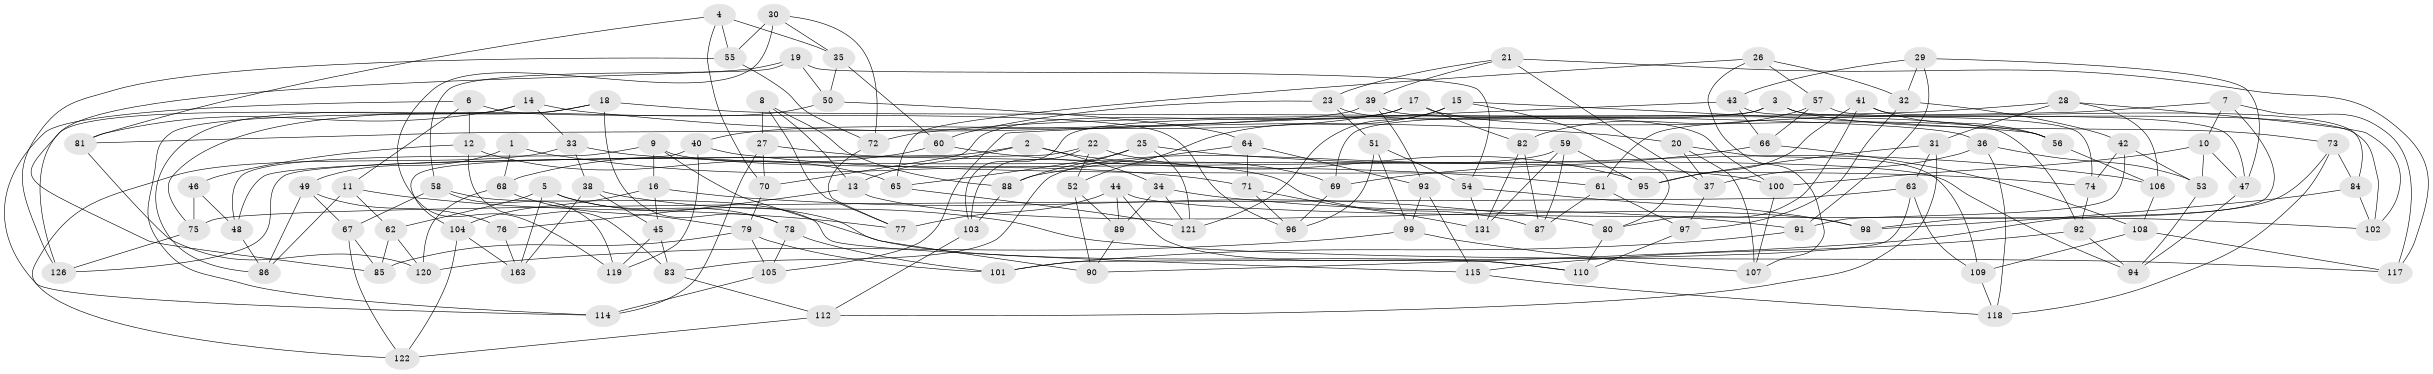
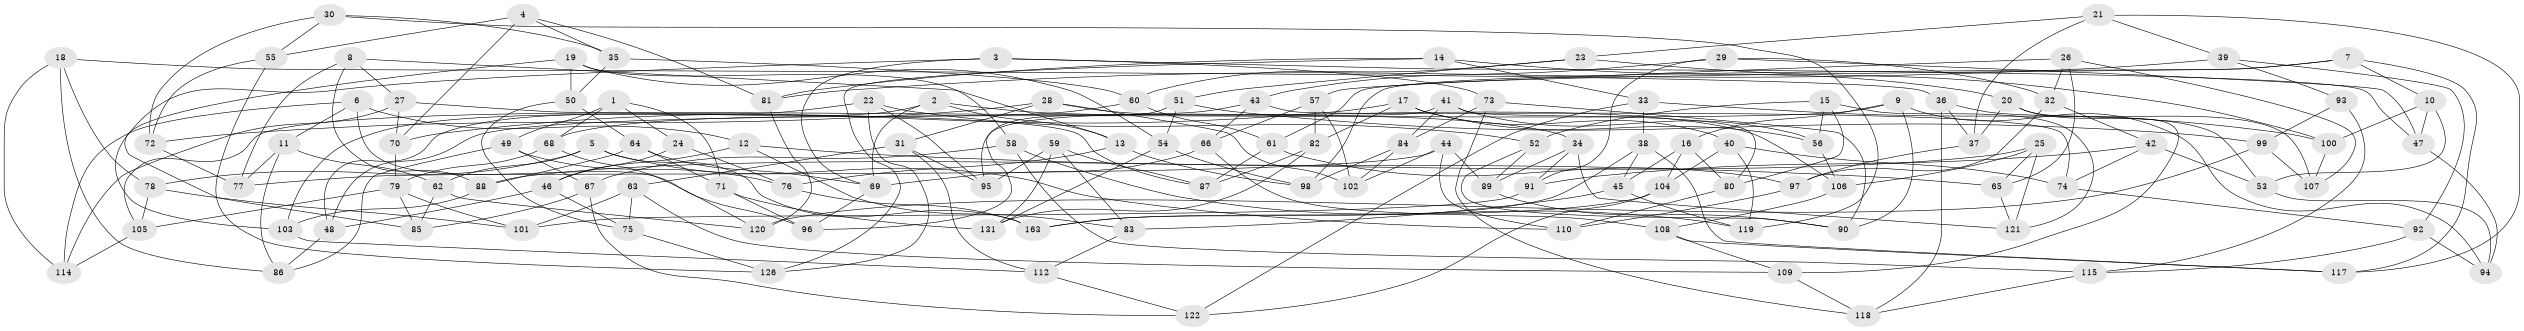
node "24": added
edge "64" -- "93": now "64" -- "69"
